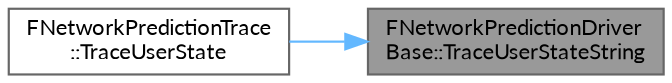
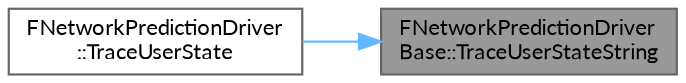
node "FNetworkPredictionTrace ::TraceUserState": label "FNetworkPredictionTrace ::TraceUserState" -> "FNetworkPredictionDriver ::TraceUserState"
